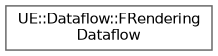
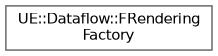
node "UE::Dataflow::FRendering Dataflow": label "UE::Dataflow::FRendering Dataflow" -> "UE::Dataflow::FRendering Factory"
